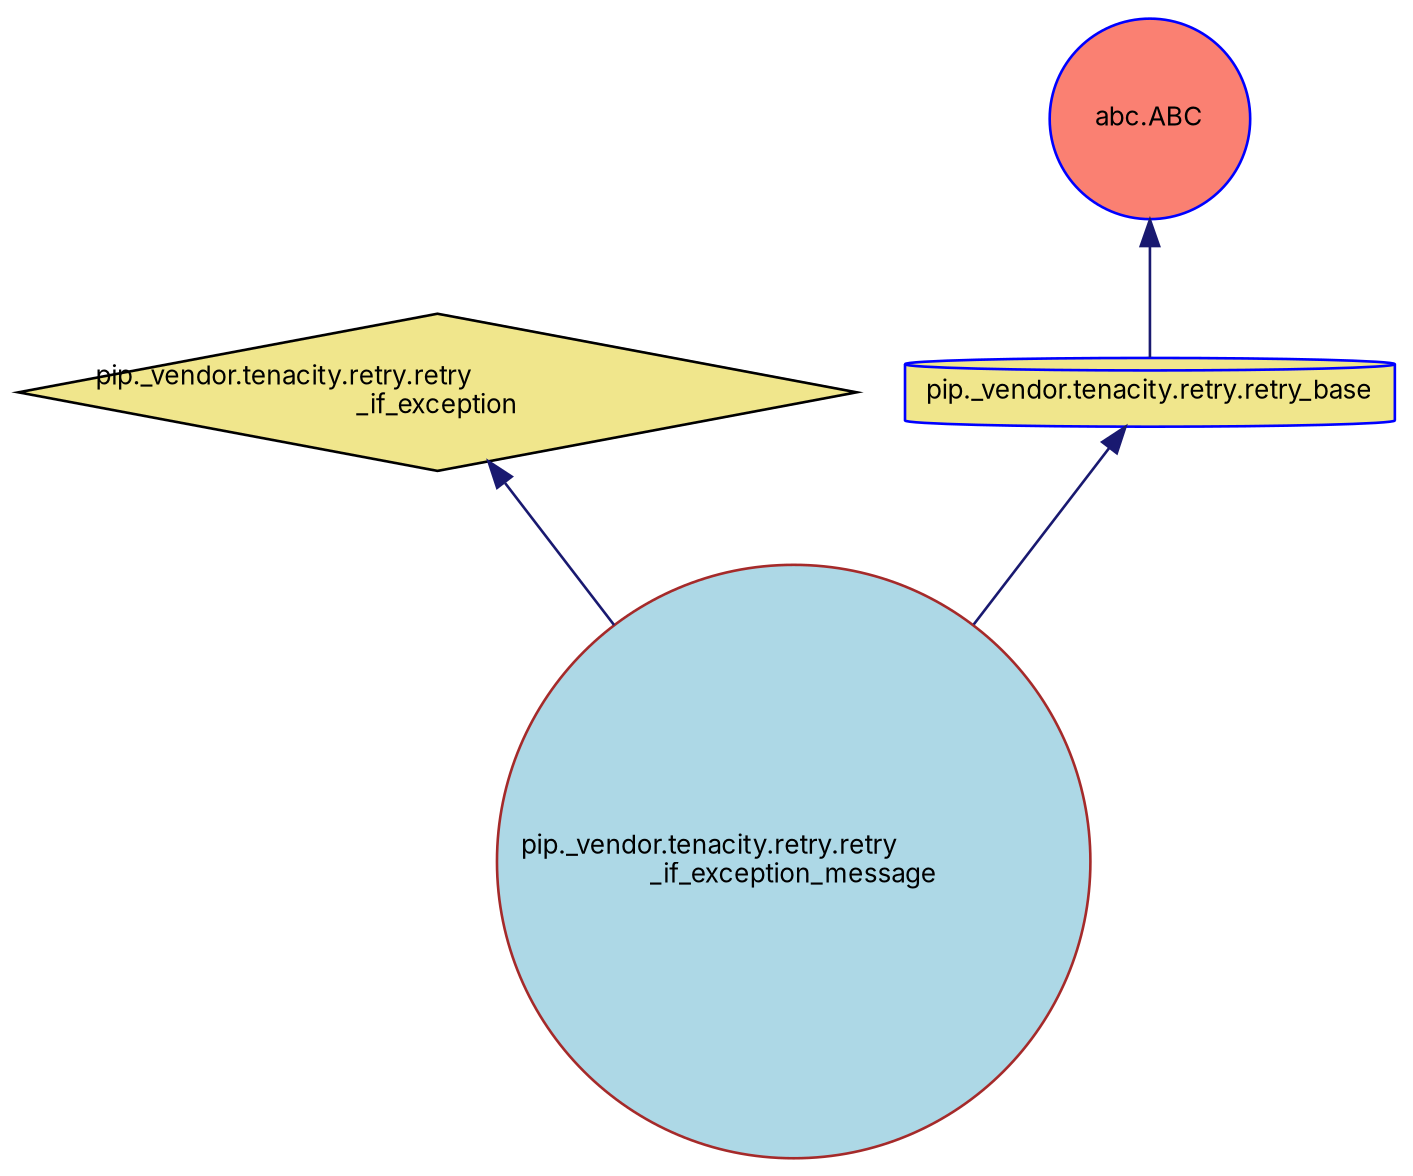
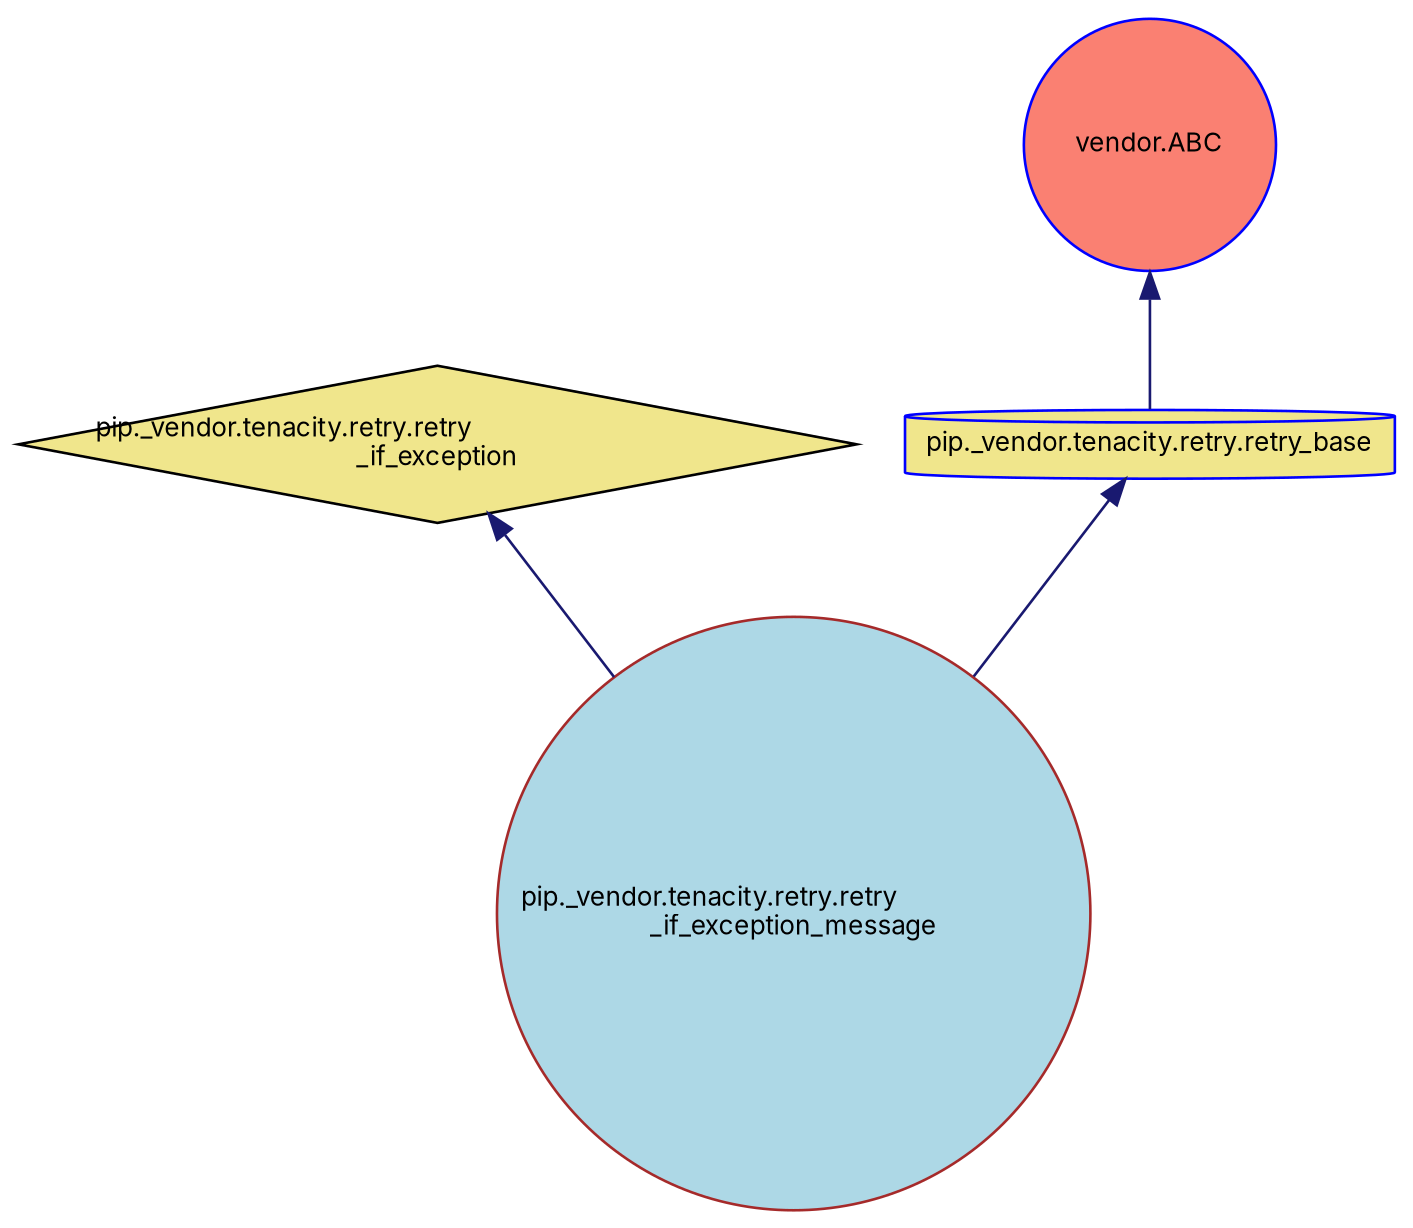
node "abc.ABC": label "abc.ABC" -> "vendor.ABC"
